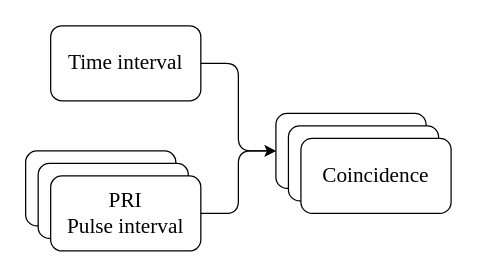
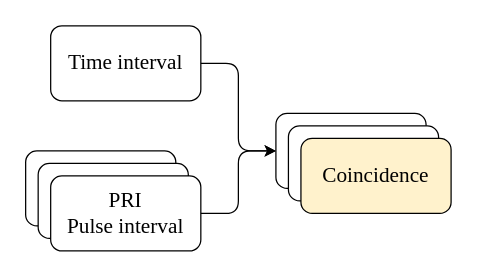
node "Coincidence": fillcolor #ffffff -> #fff2cc
